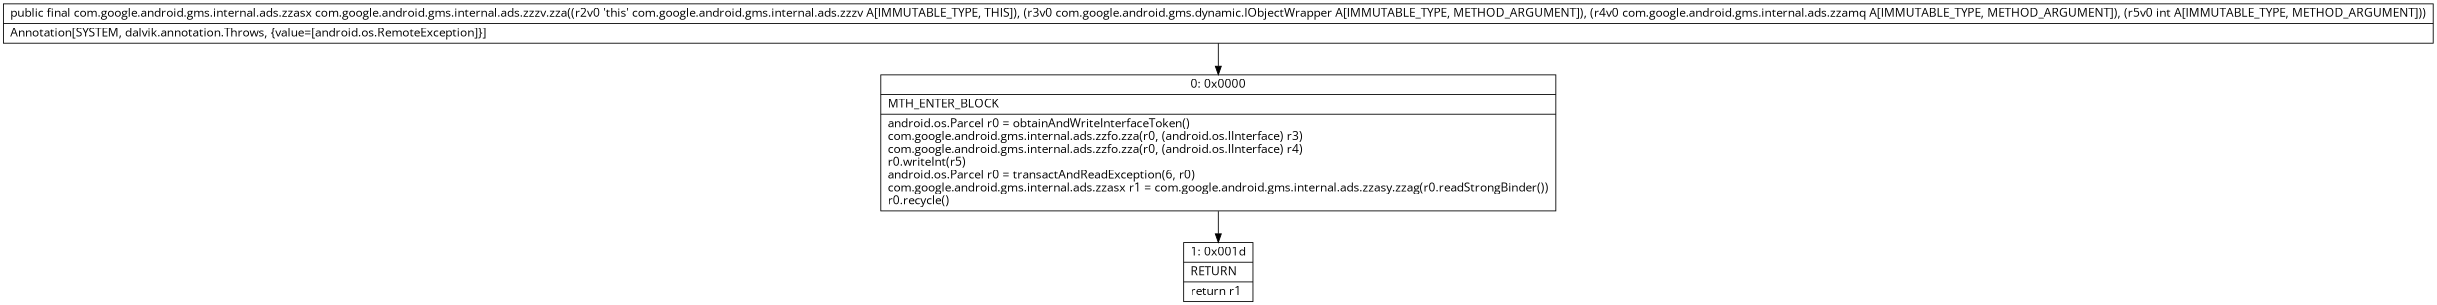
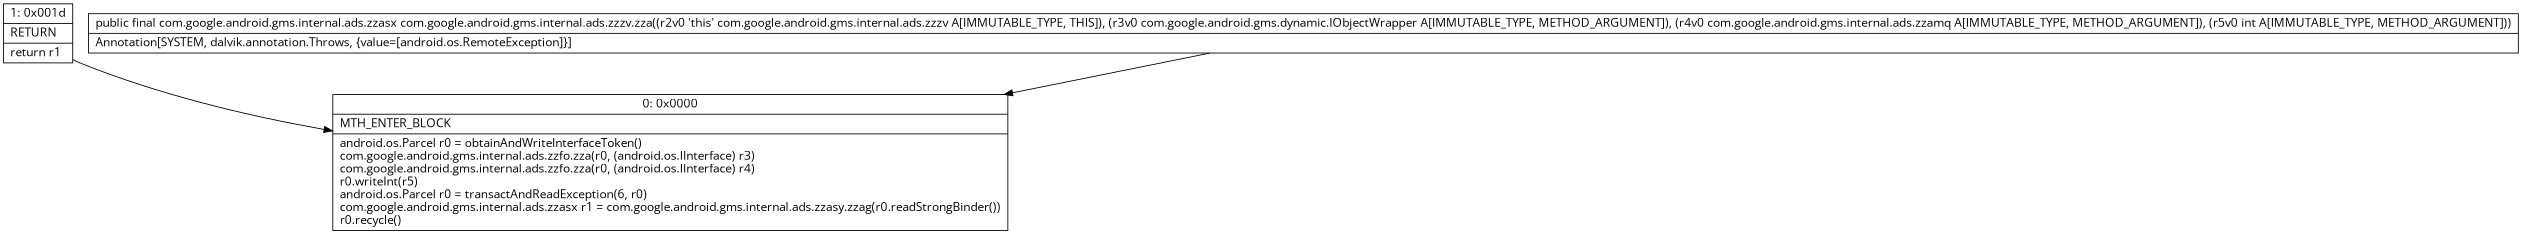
edge "0: 0x0000" -> "1: 0x001d": reversed
